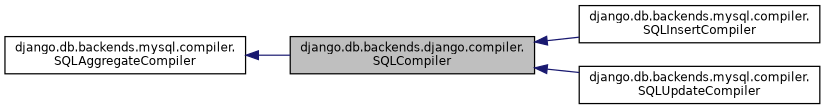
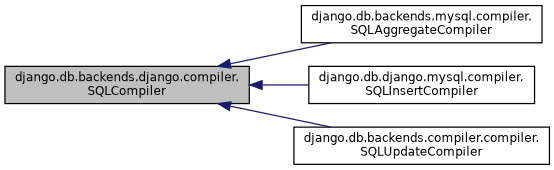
node "django.db.backends.mysql.compiler. SQLInsertCompiler": label "django.db.backends.mysql.compiler. SQLInsertCompiler" -> "django.db.django.mysql.compiler. SQLInsertCompiler"
edge "django.db.backends.django.compiler. SQLCompiler" -> "django.db.backends.mysql.compiler. SQLAggregateCompiler": reversed
node "django.db.backends.mysql.compiler. SQLUpdateCompiler": label "django.db.backends.mysql.compiler. SQLUpdateCompiler" -> "django.db.backends.compiler.compiler. SQLUpdateCompiler"
